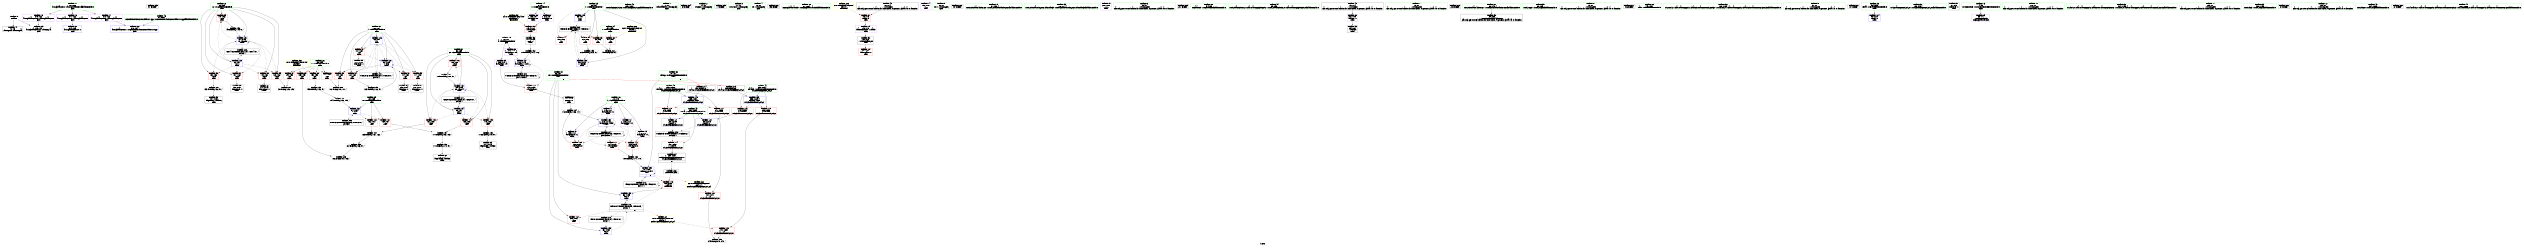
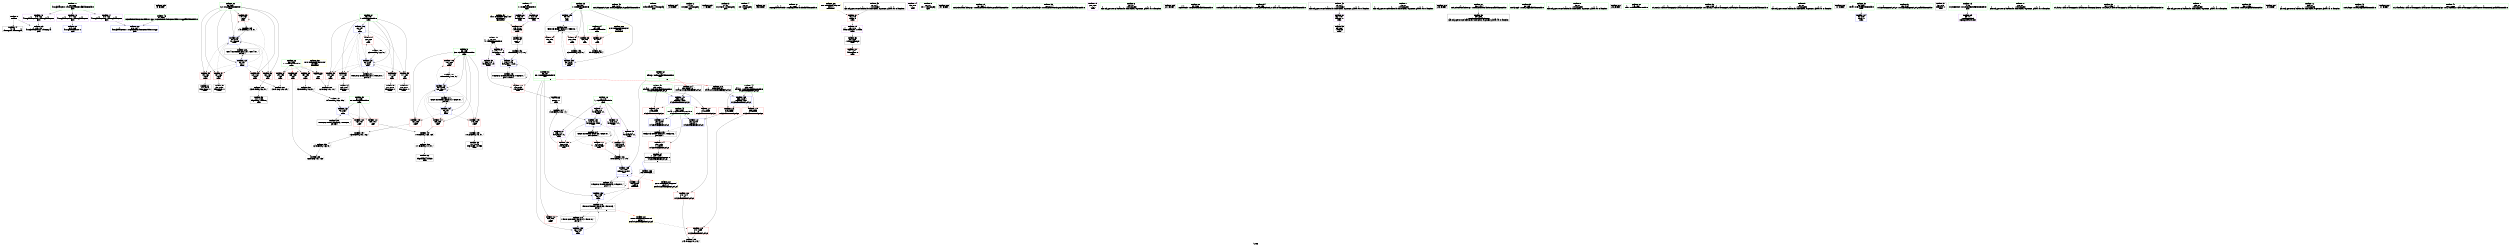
edge "NodeID: 92" -> "NodeID: 128": reversed
